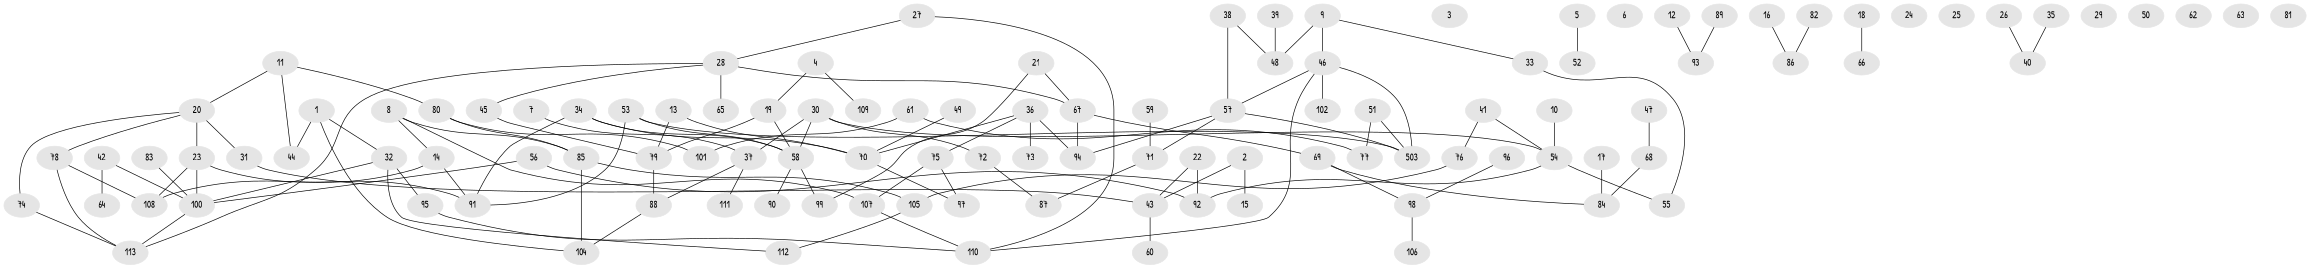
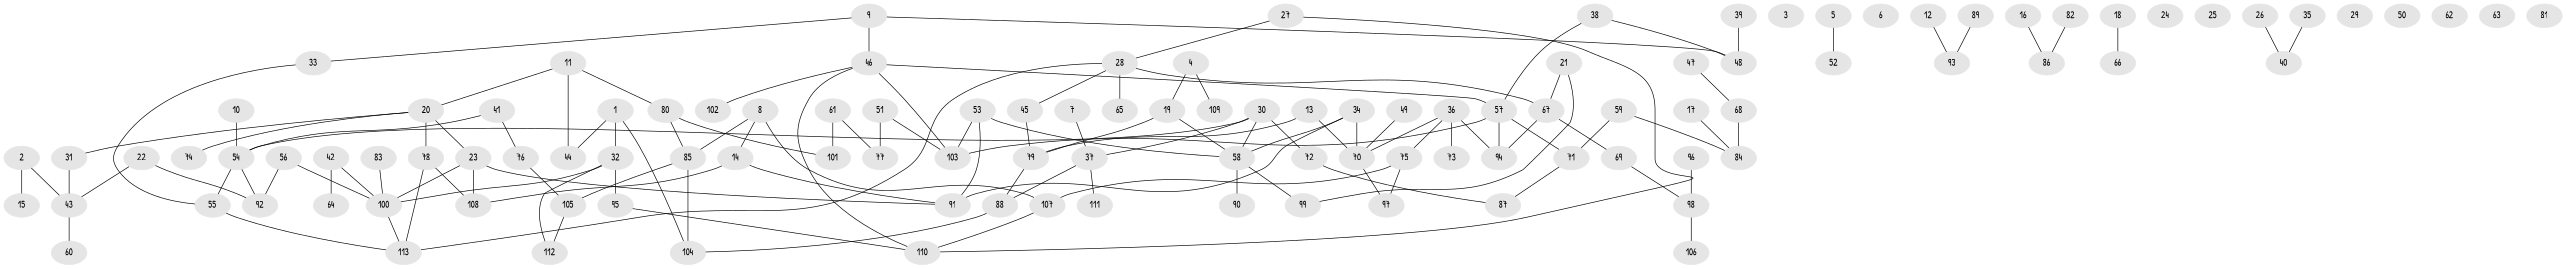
node "503": label "503" -> "103"
edge "69" -- "84": now "59" -- "84"
edge "74" -- "113": now "55" -- "113"
